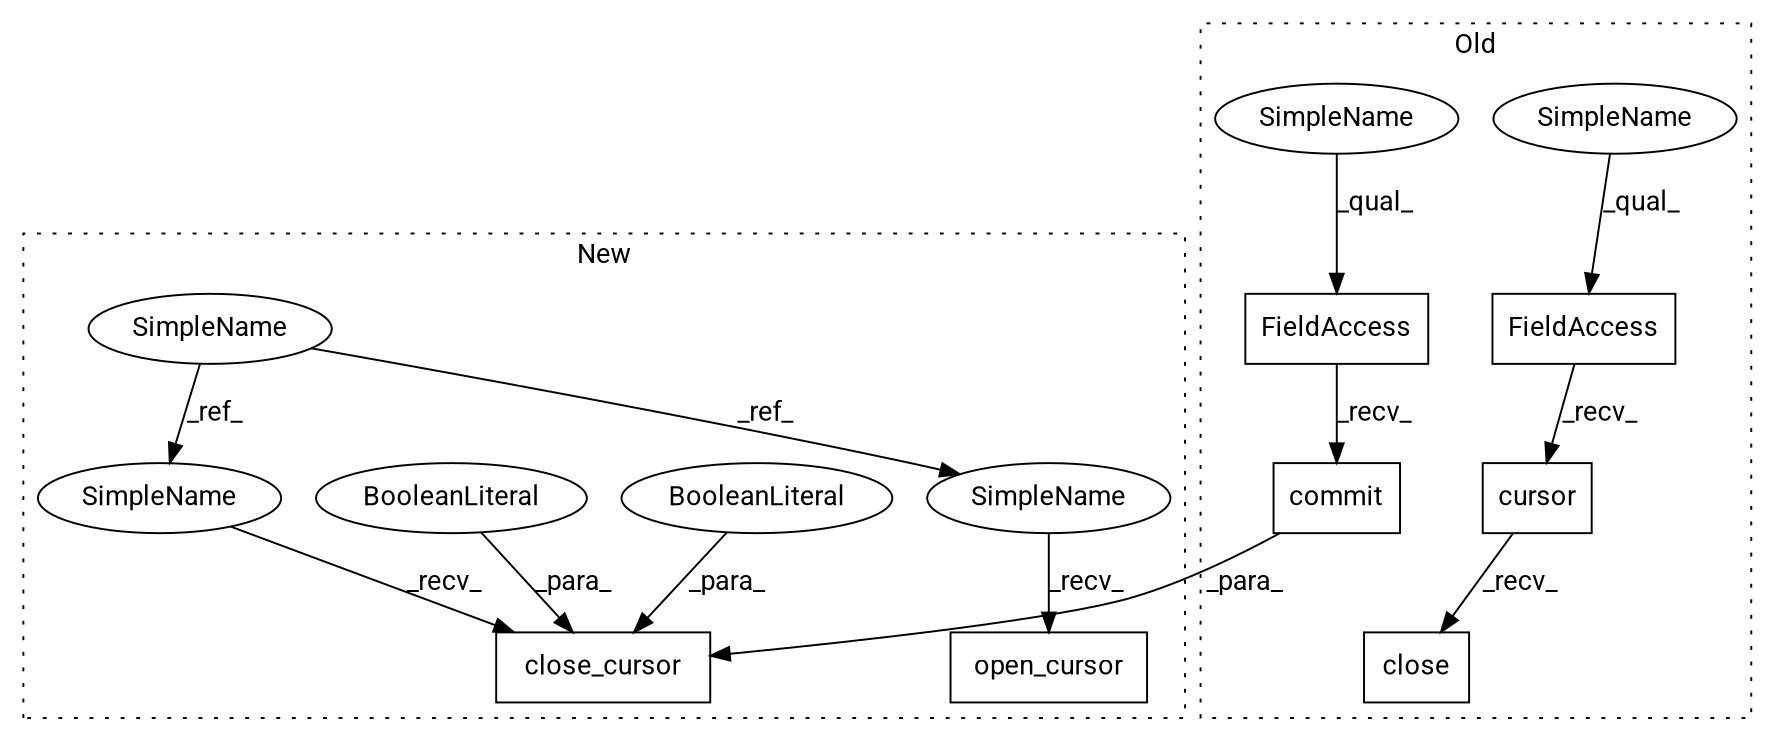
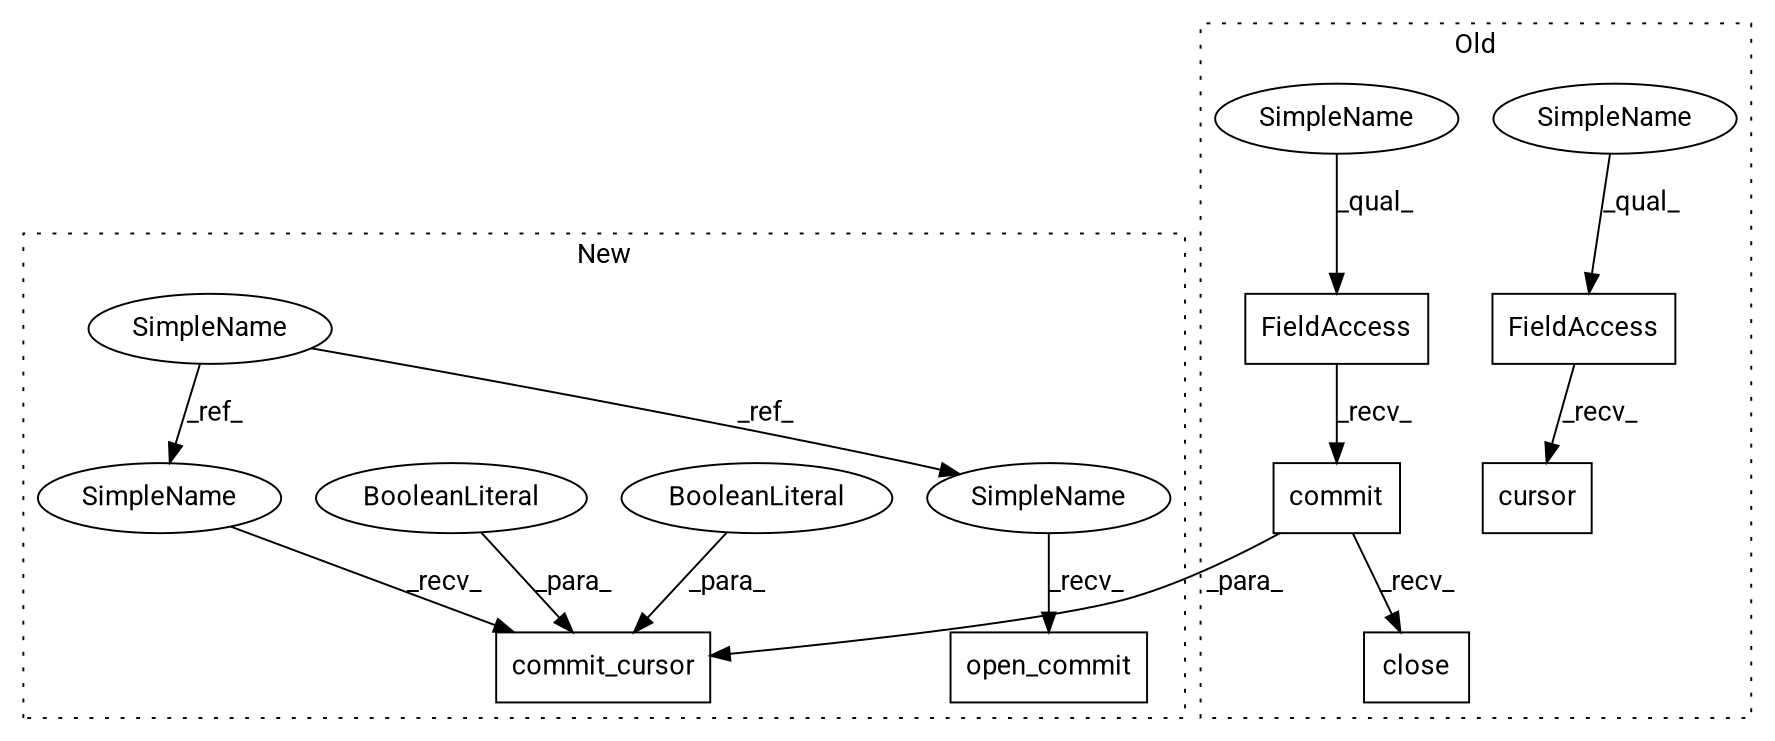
edge "cursor" -> "close": now "commit" -> "close"
node "close_cursor": label "close_cursor" -> "commit_cursor"
node "open_cursor": label "open_cursor" -> "open_commit"
